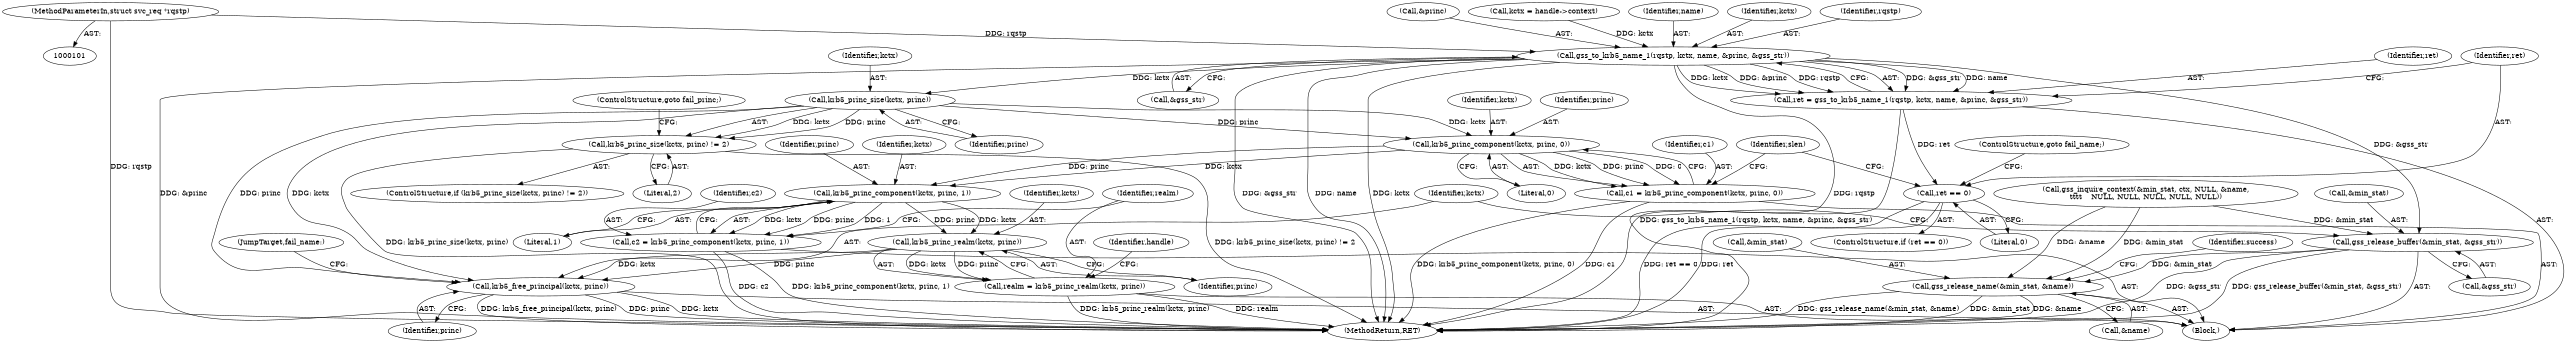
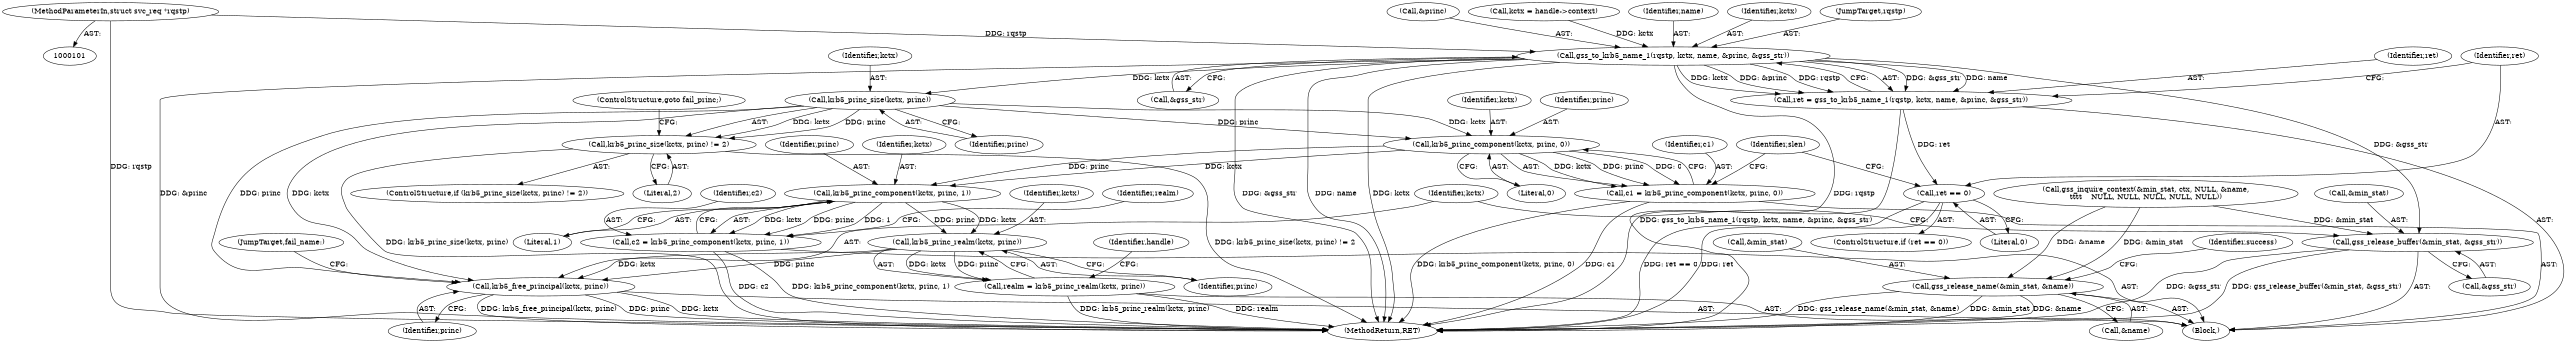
node "(Identifier,rqstp)": label "(Identifier,rqstp)" -> "(JumpTarget,rqstp)"
node "(ControlStructure,goto fail_name;)": removed
edge "(Identifier,realm)" -> "(Call,realm = krb5_princ_realm(kctx, princ))": removed, label "AST:"
edge "(Call,gss_release_buffer(&min_stat, &gss_str))" -> "(Call,gss_release_name(&min_stat, &name))": removed, label "DDG: &min_stat"
